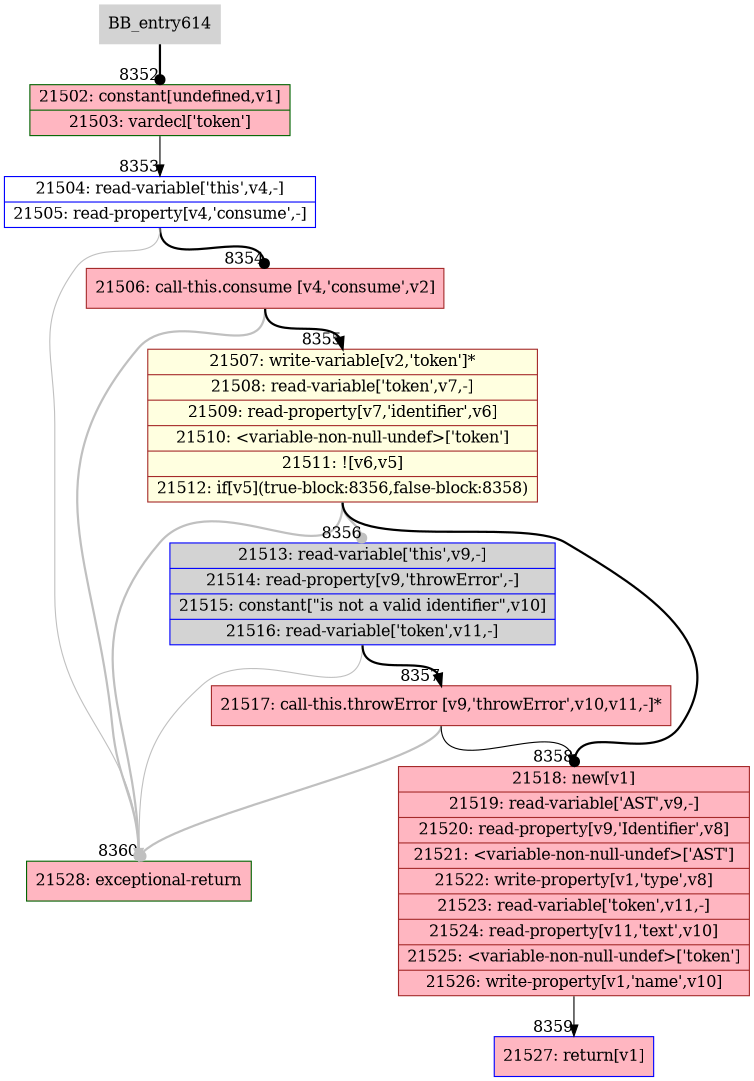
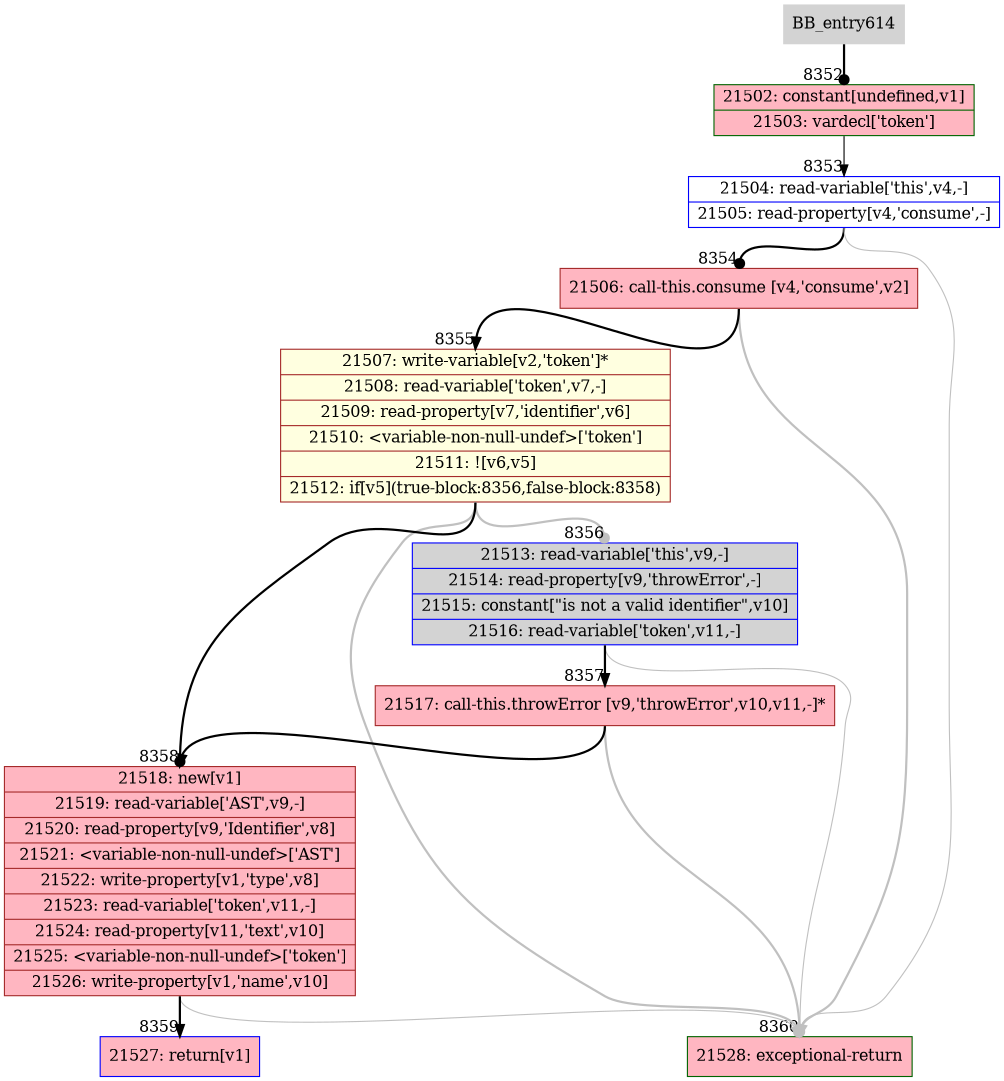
edge "21517: call-this.throwError [v9,'throwError',v10,v11,-]*" -> "21518: new[v1]": style solid -> bold
edge "21518: new[v1]" -> "21527: return[v1]": style solid -> bold
edge "21518: new[v1]" -> "21528: exceptional-return": added
